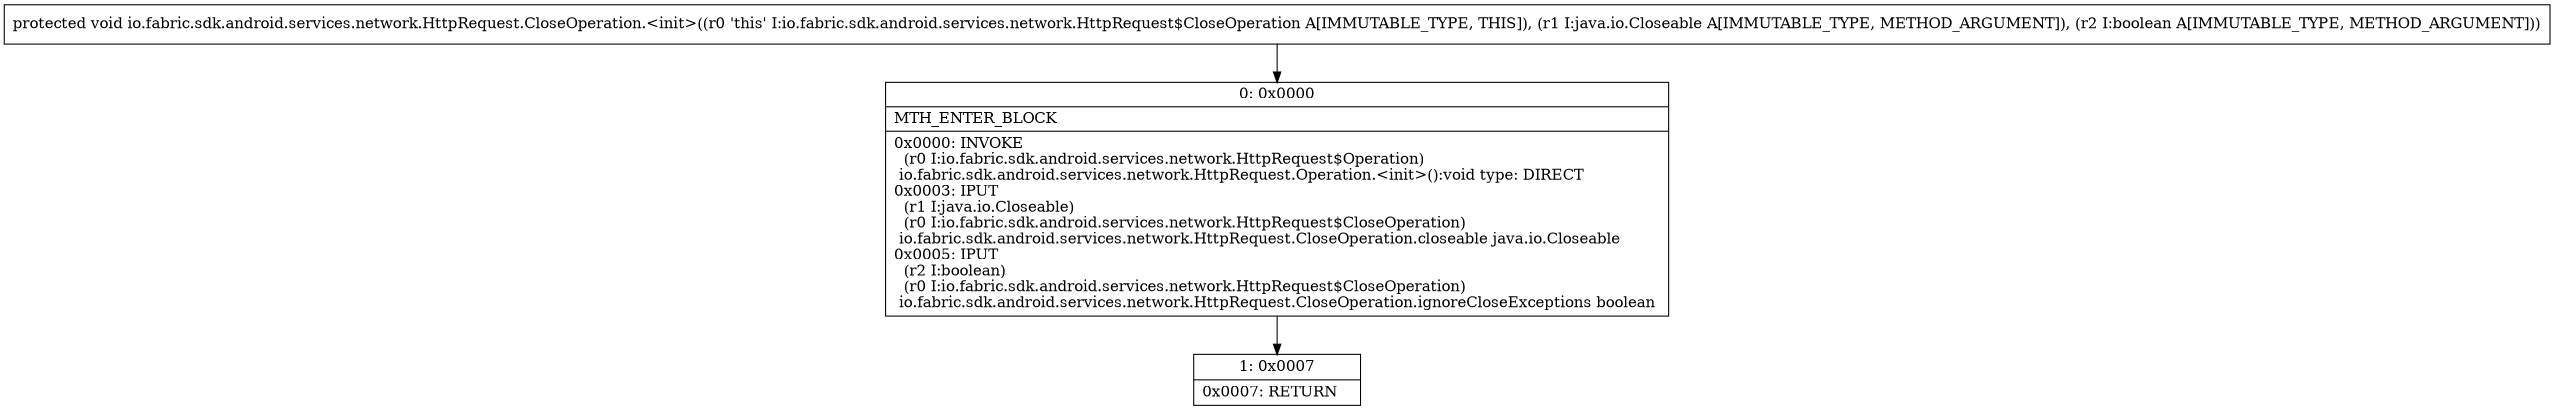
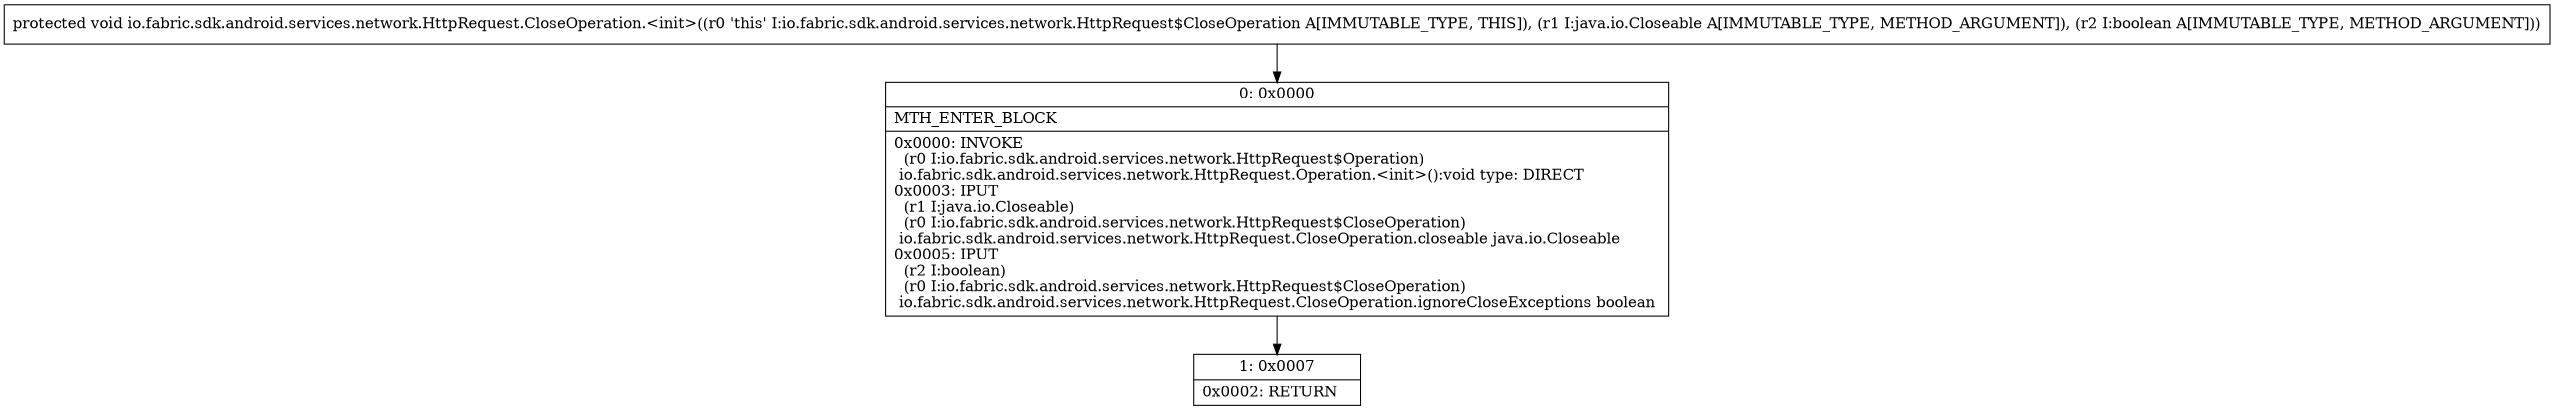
node "1: 0x0007": text "0x0007: RETURN" -> "0x0002: RETURN"
